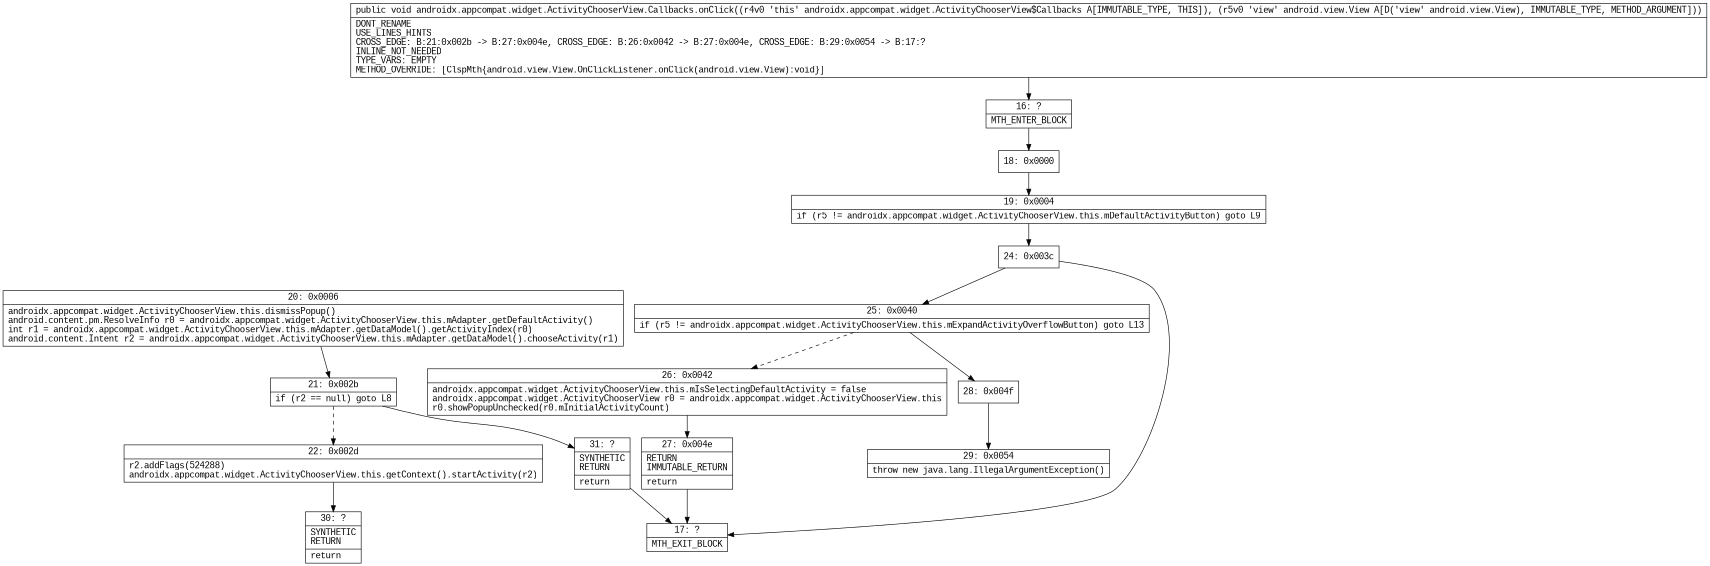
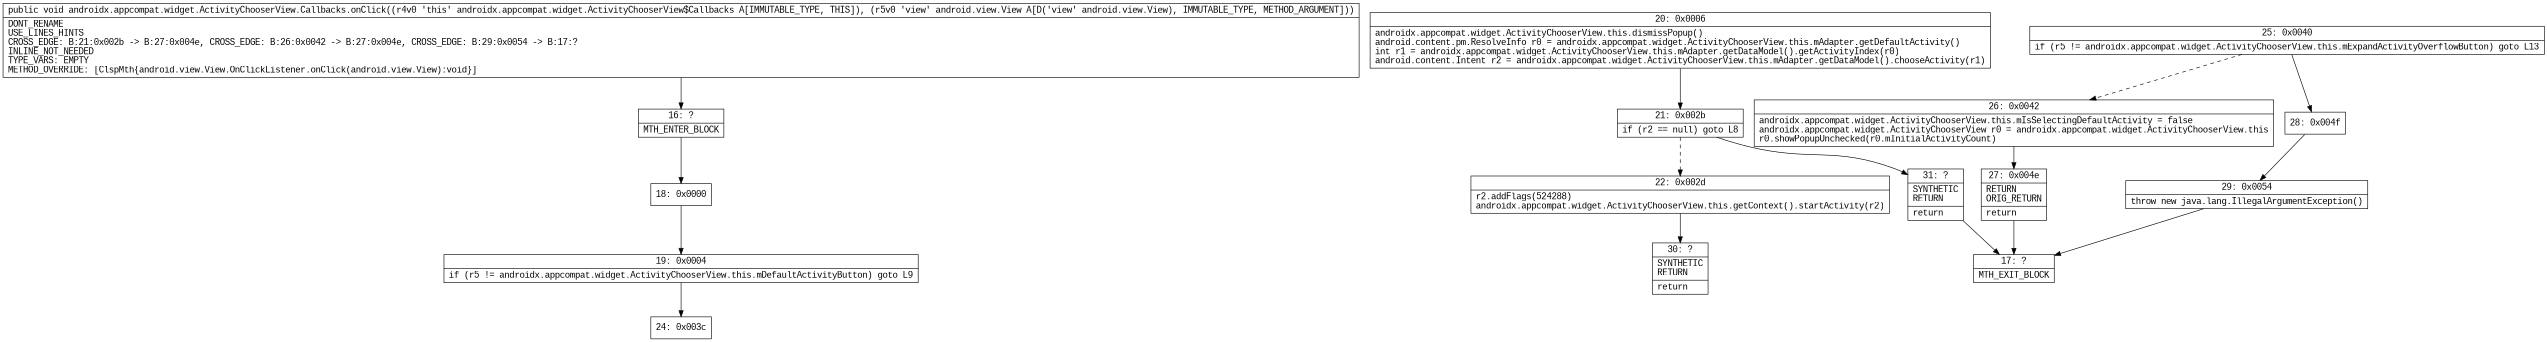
edge "24: 0x003c" -> "25: 0x0040": removed
node "27: 0x004e": text "IMMUTABLE_RETURN" -> "ORIG_RETURN"
edge "24: 0x003c" -> "17: ?": now "29: 0x0054" -> "17: ?"
